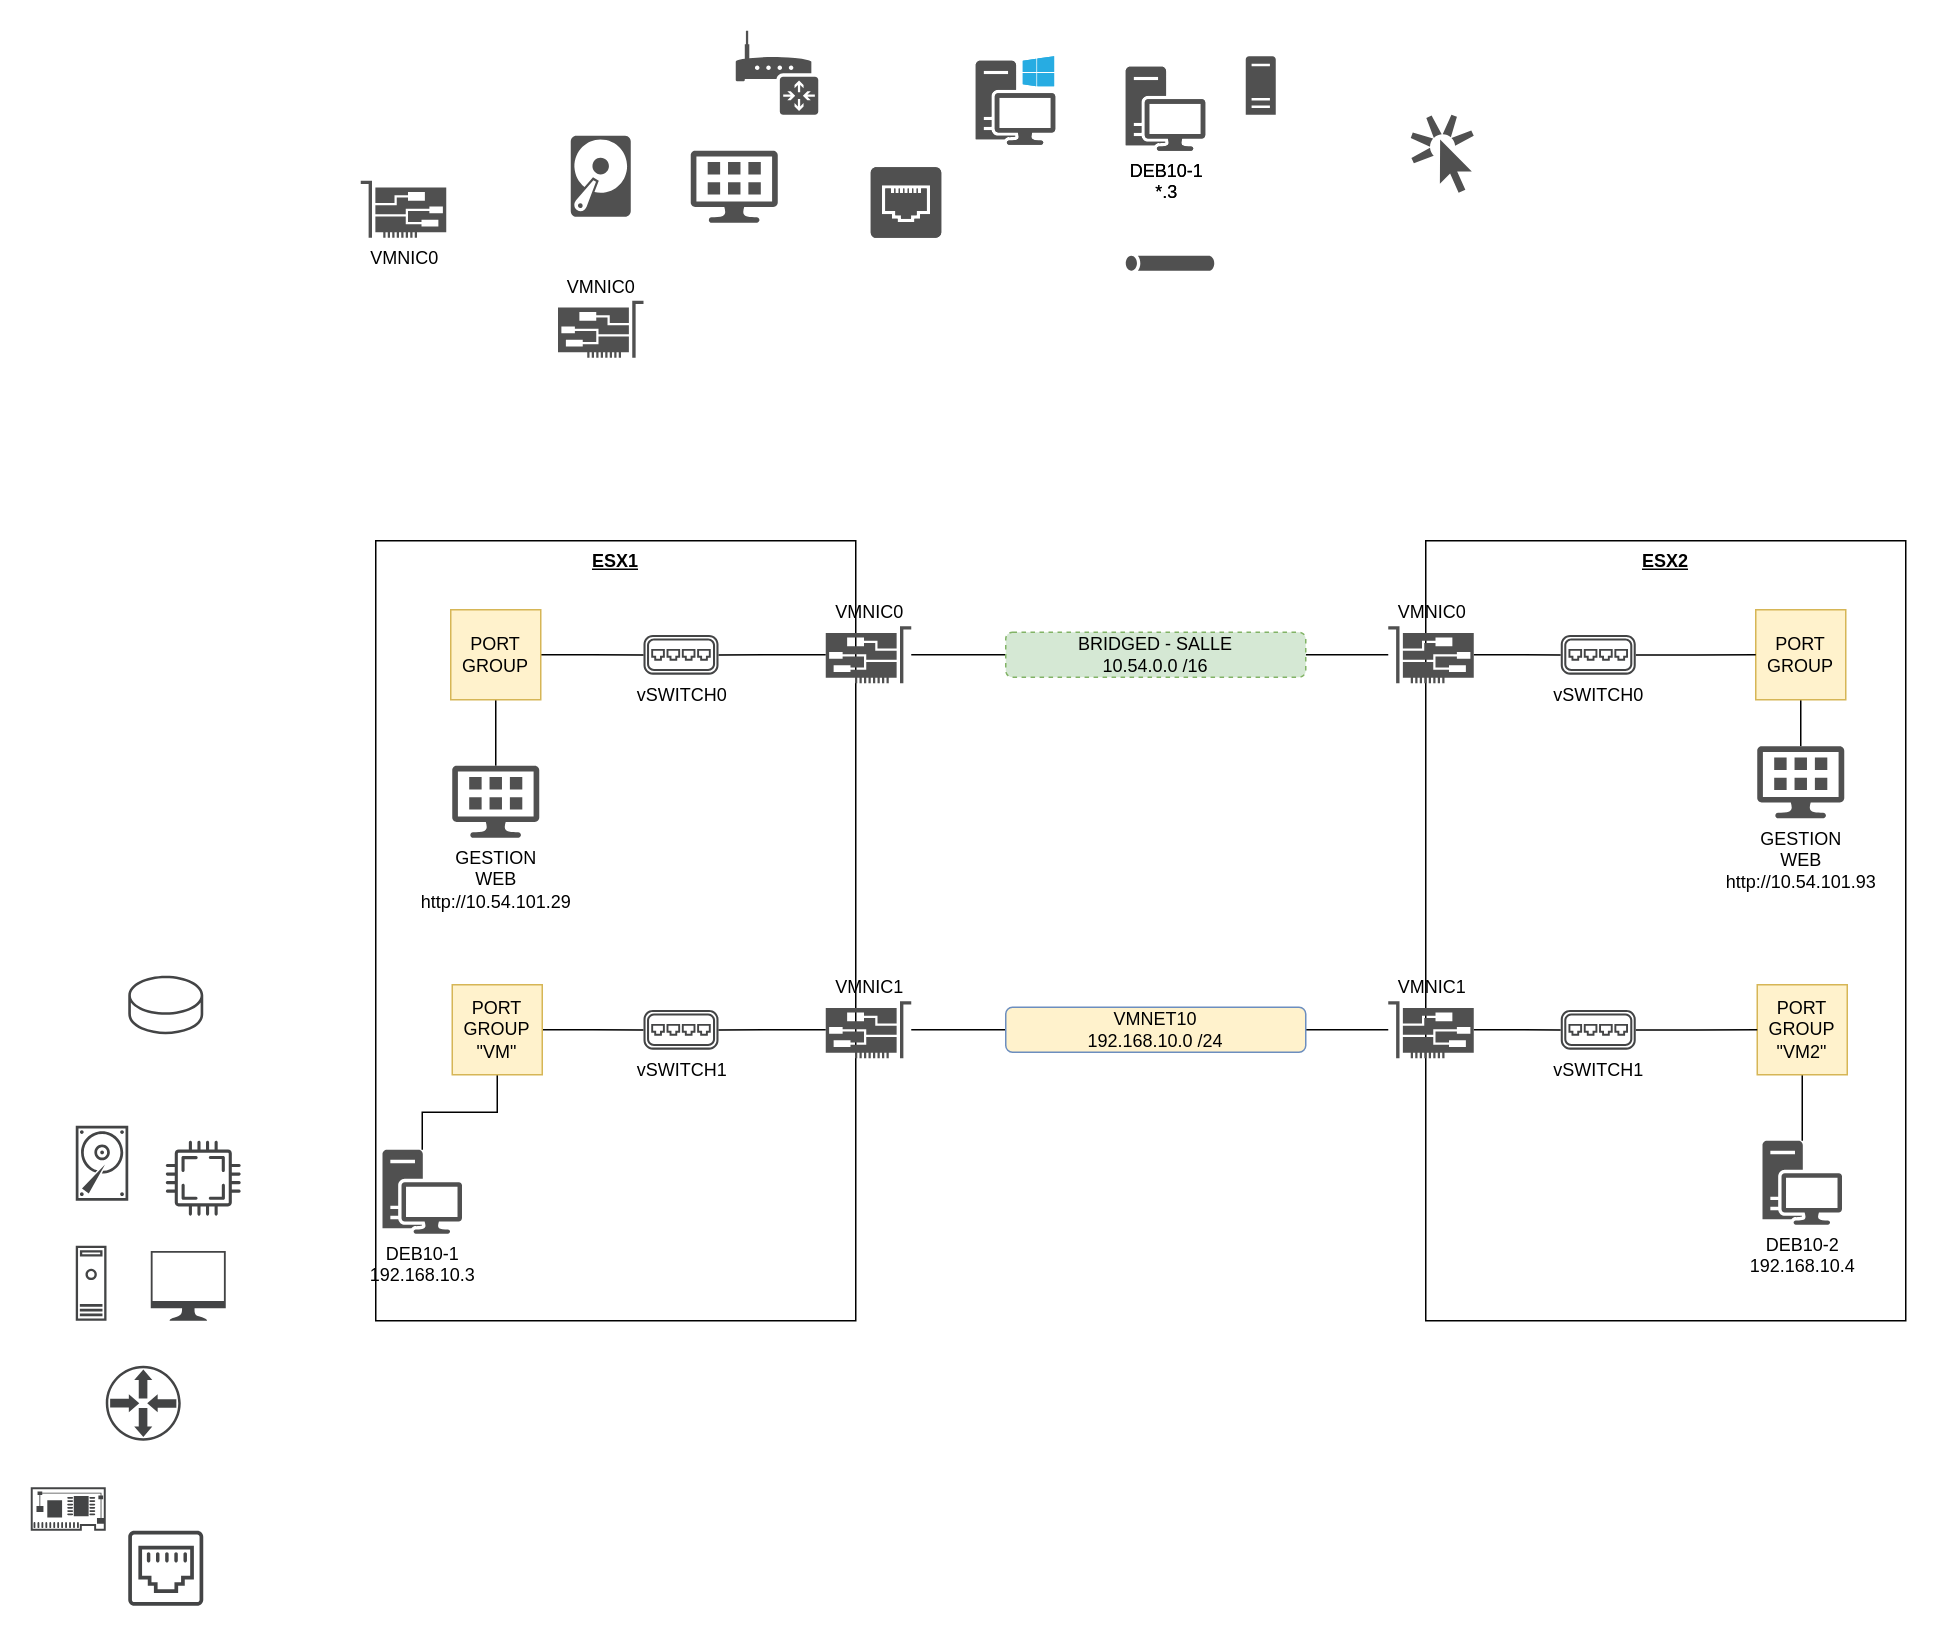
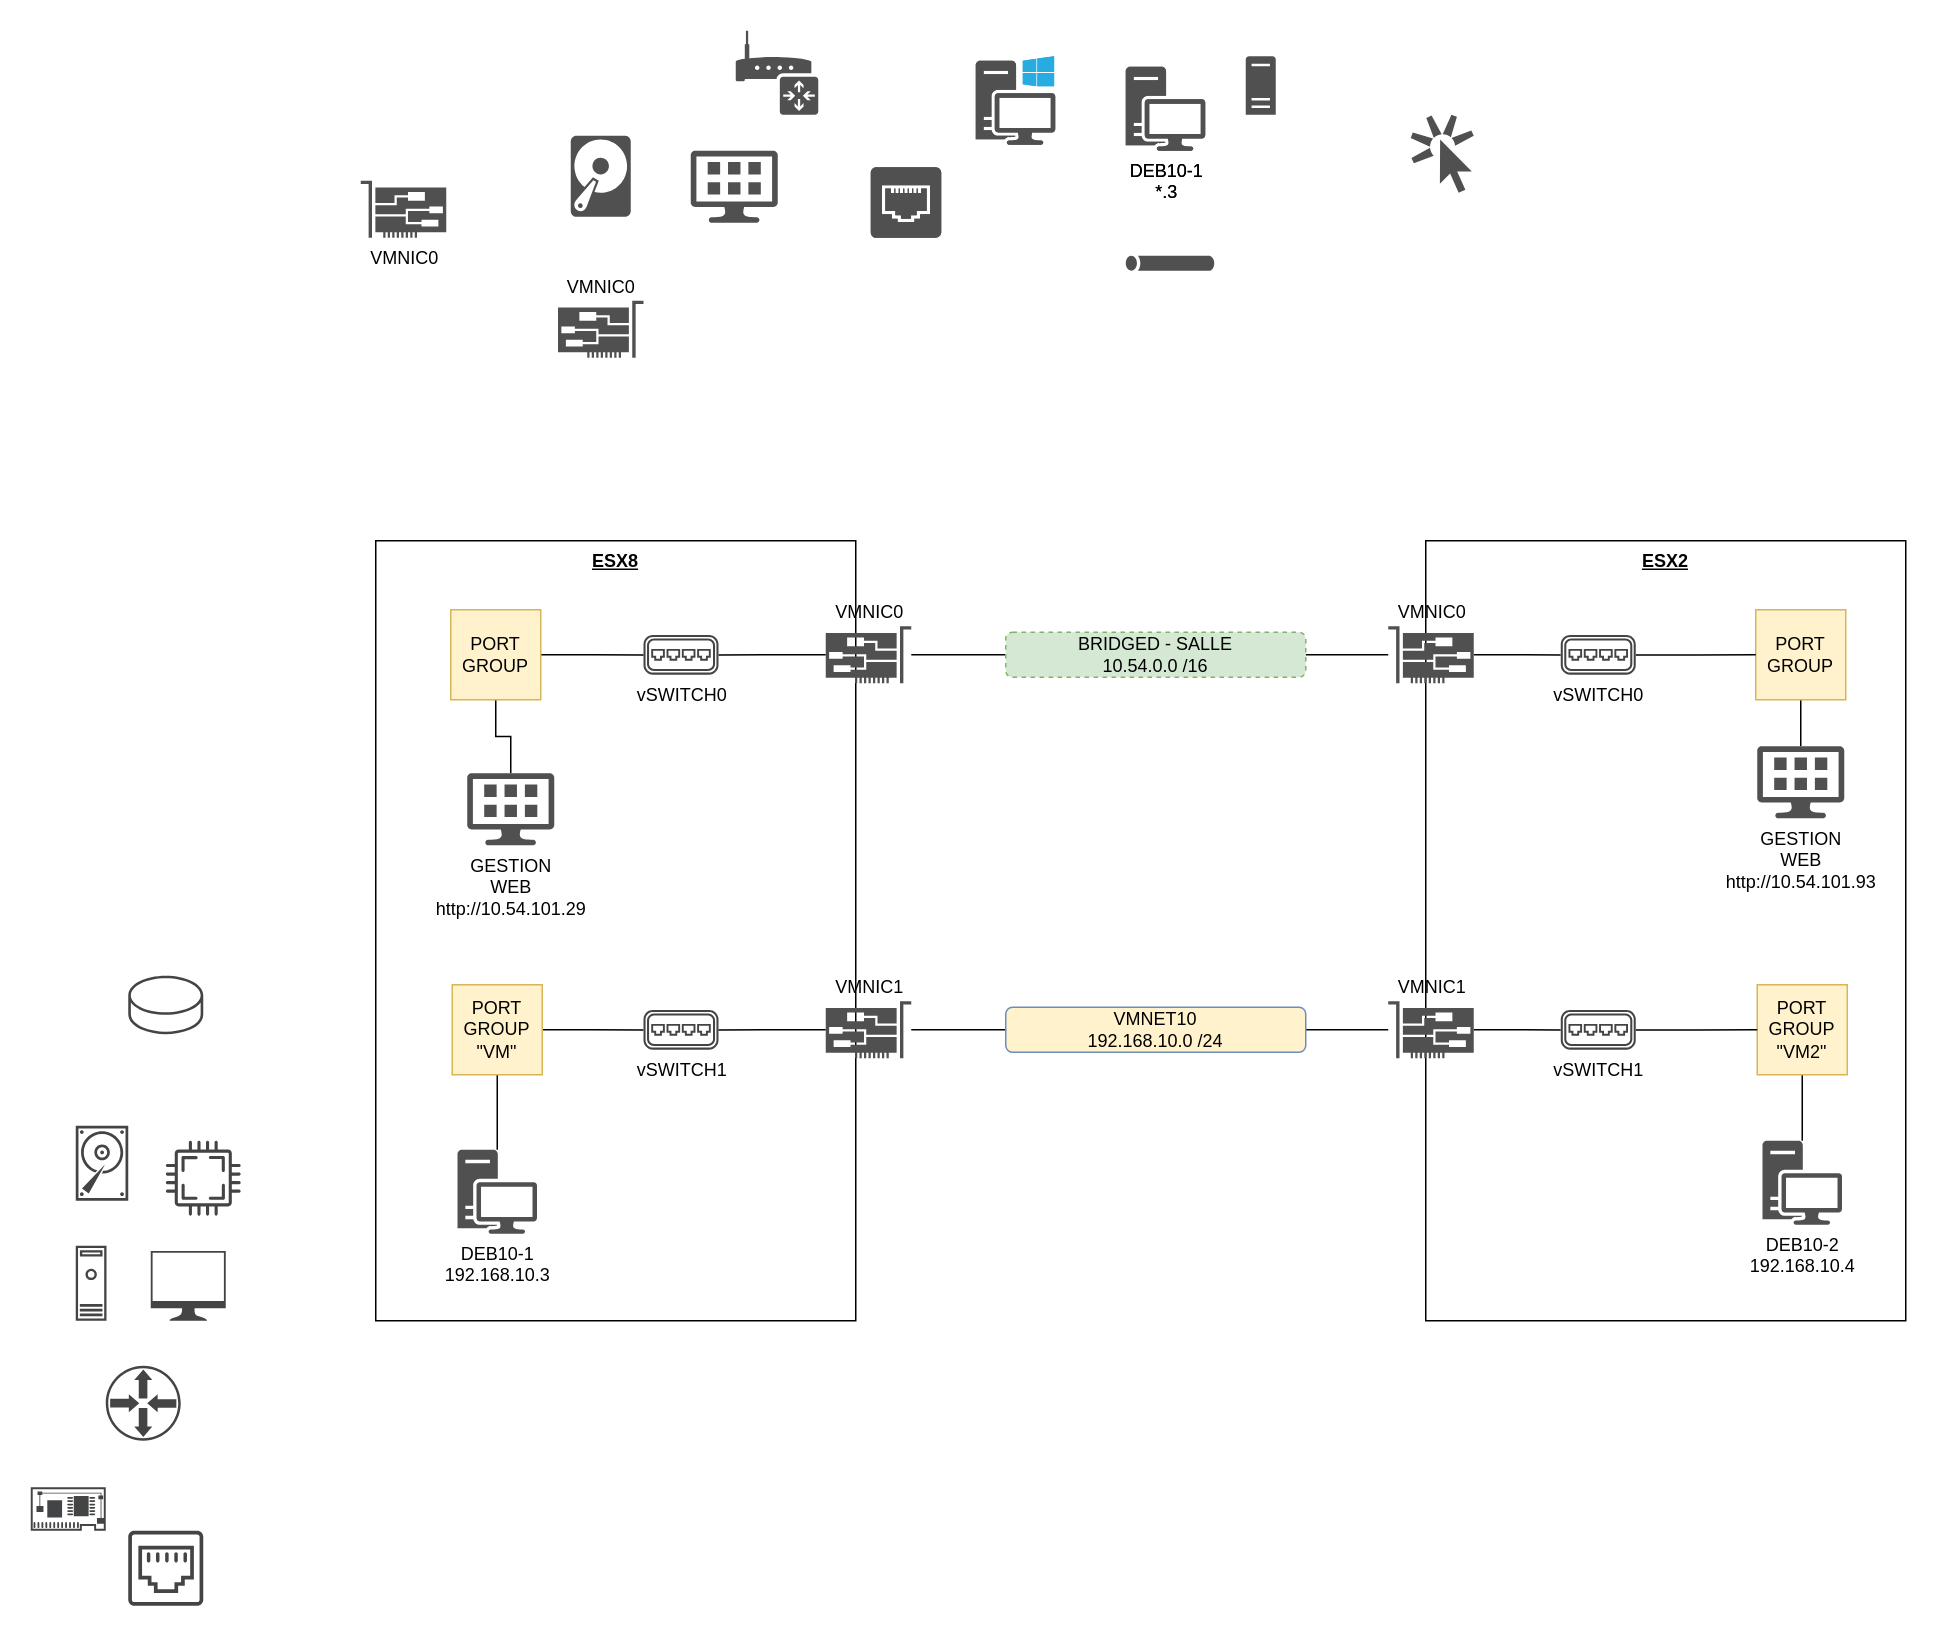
node "ESX1": label "ESX1" -> "ESX8"
node "GESTION WEB http://10.54.101.29": moved (496, 802) -> (511, 809)
node "DEB10-1 192.168.10.3": moved (422, 1192) -> (497, 1192)
